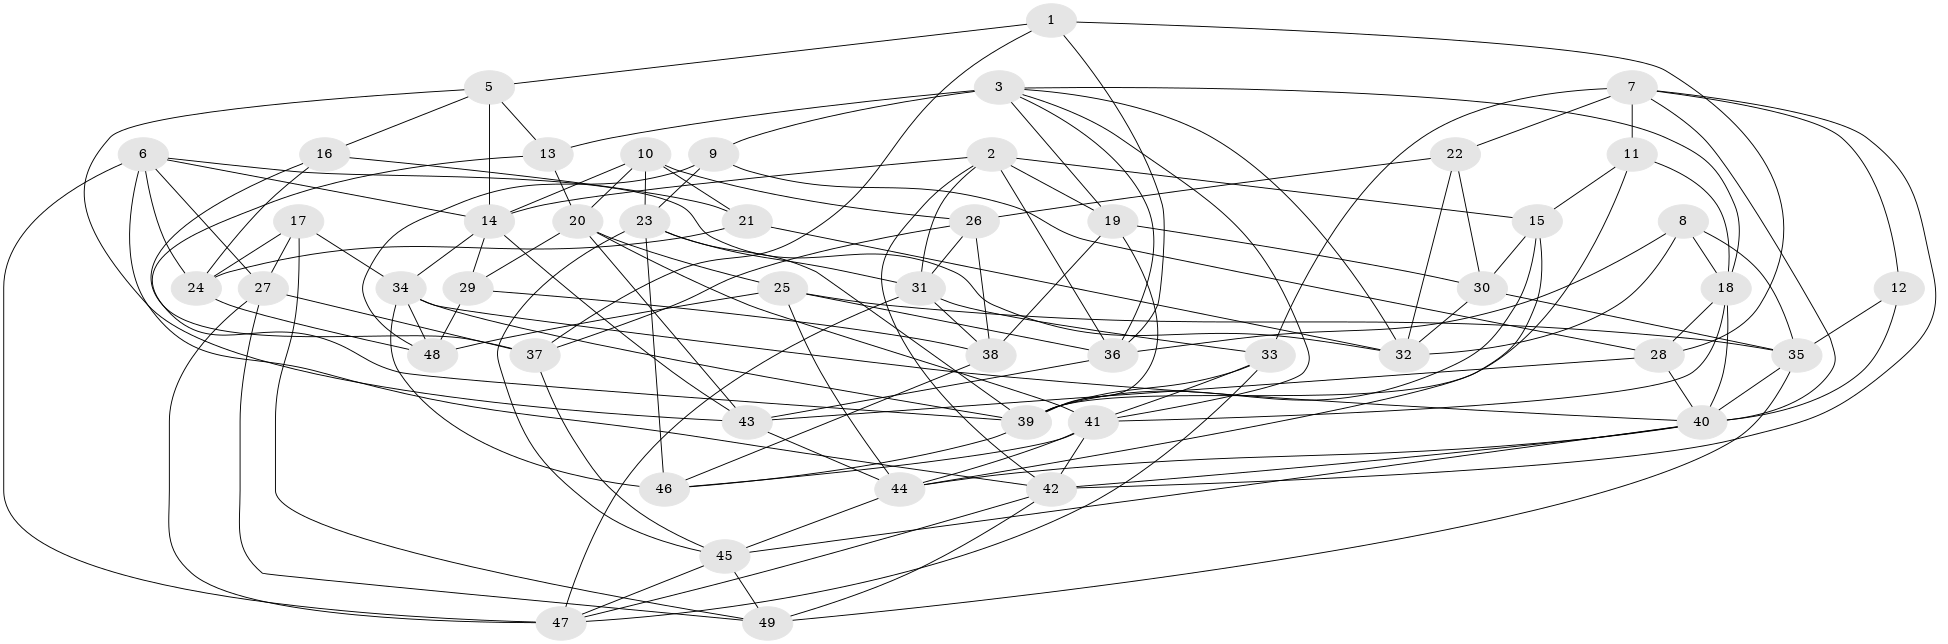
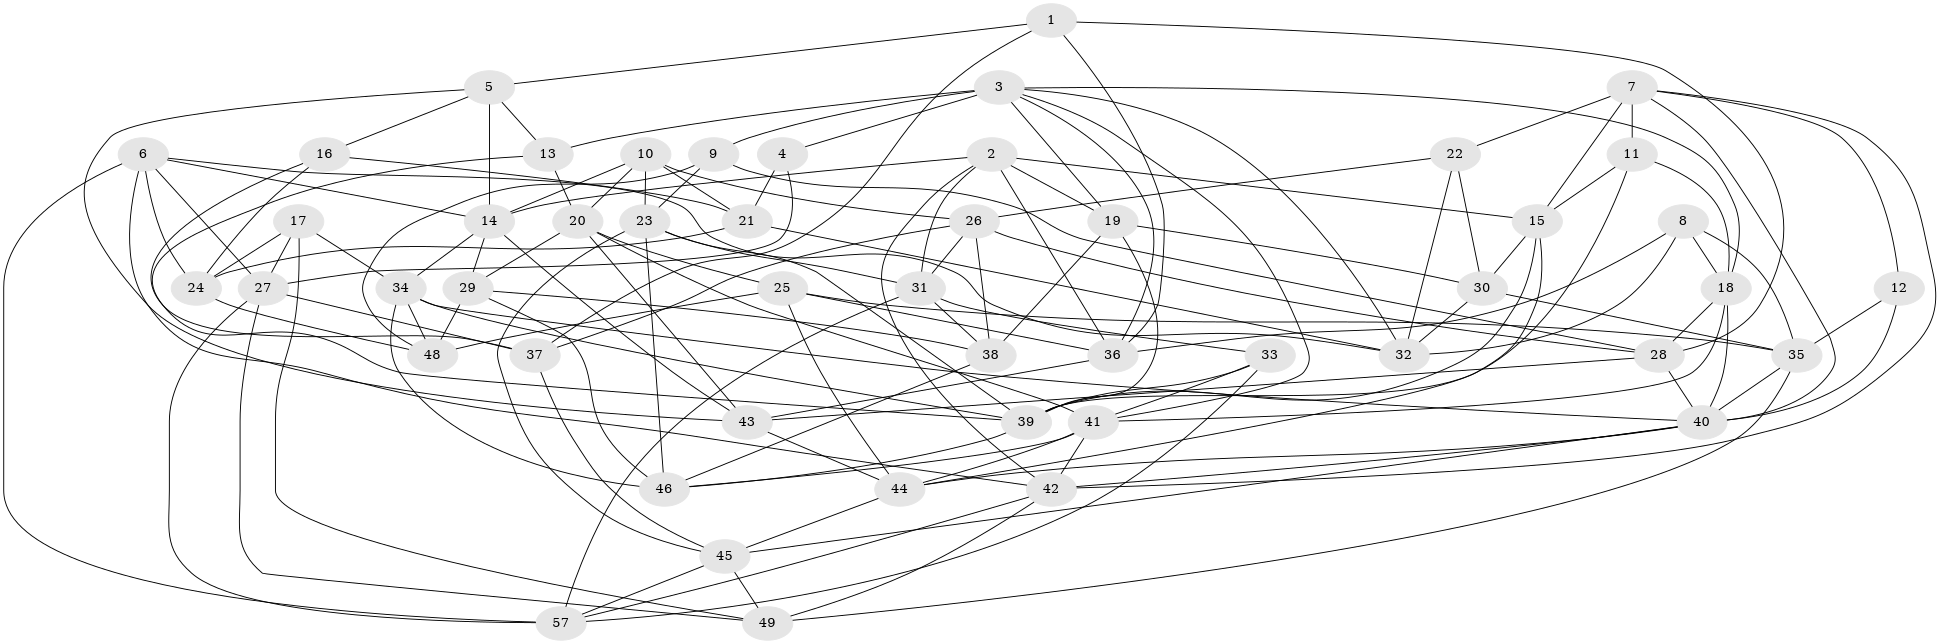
node "4": added
edge "7" -- "33": now "7" -- "15"
edge "26" -- "28": added
edge "29" -- "46": added
node "47": label "47" -> "57"
